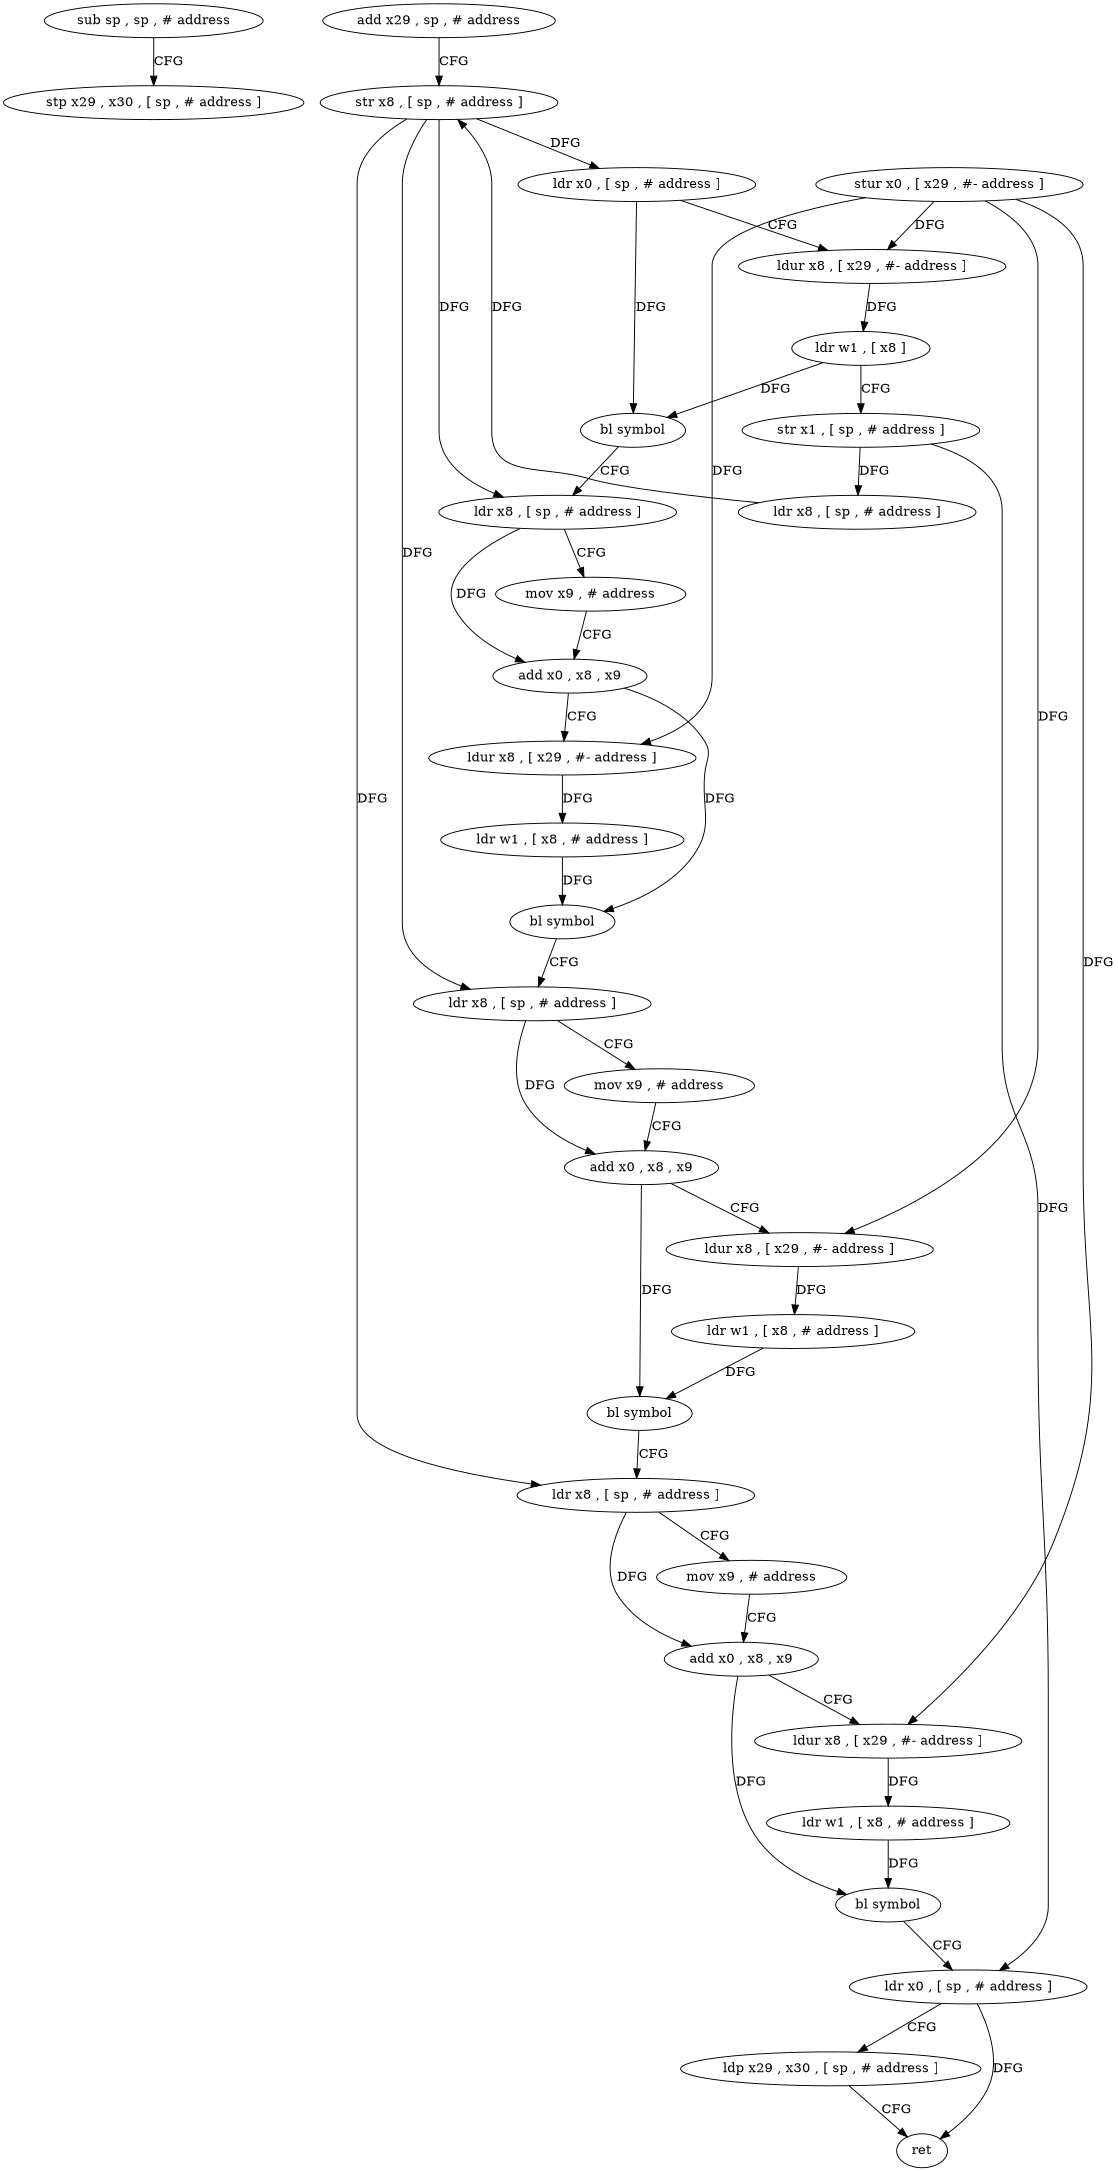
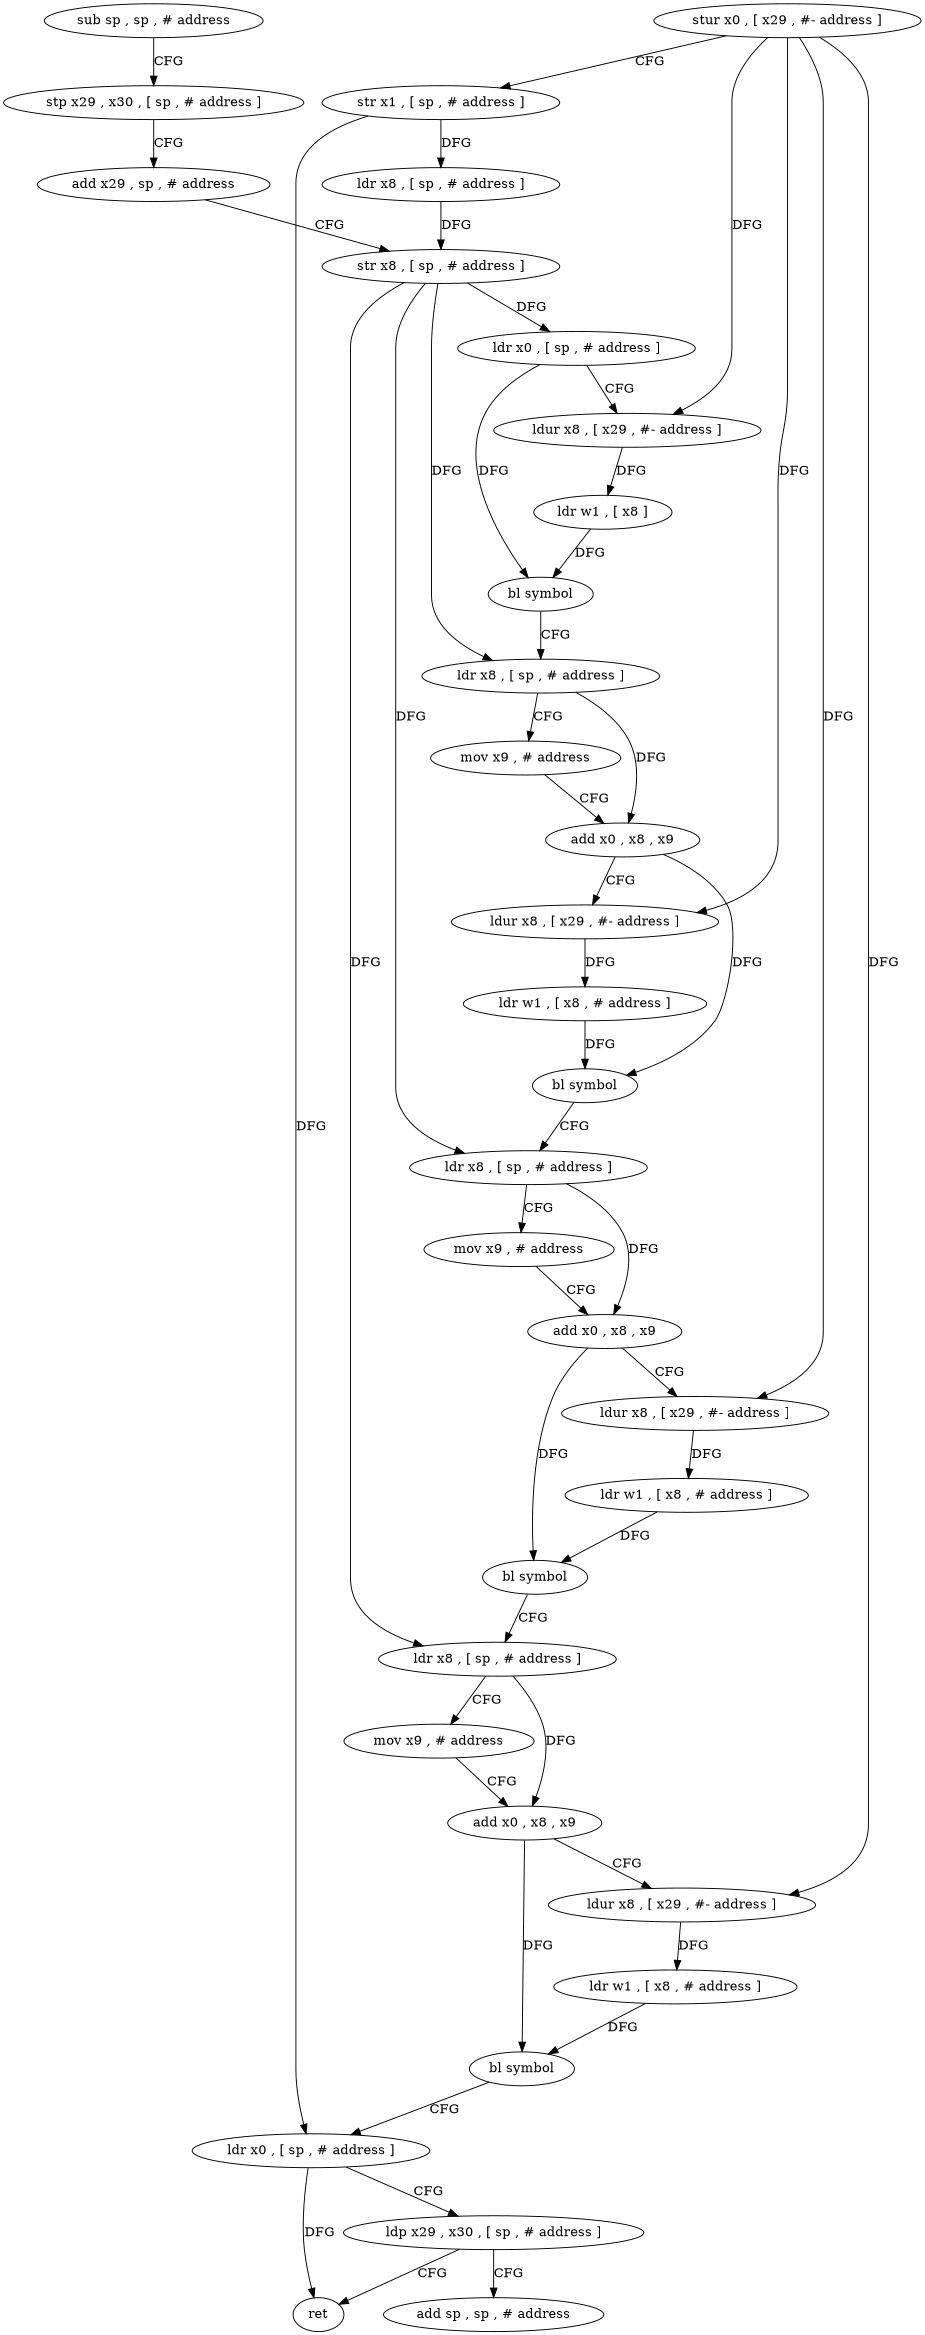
edge "stp x29 , x30 , [ sp , # address ]" -> "add x29 , sp , # address": added, label "CFG"
edge "ldr w1 , [ x8 ]" -> "str x1 , [ sp , # address ]": now "stur x0 , [ x29 , #- address ]" -> "str x1 , [ sp , # address ]"
node "add sp , sp , # address": added
